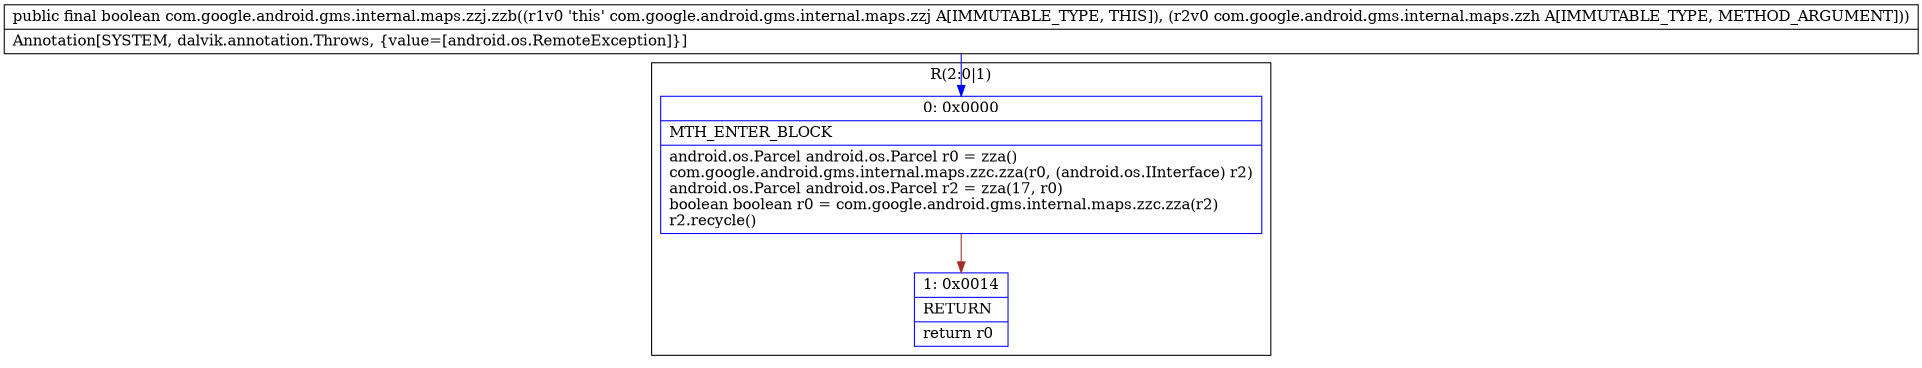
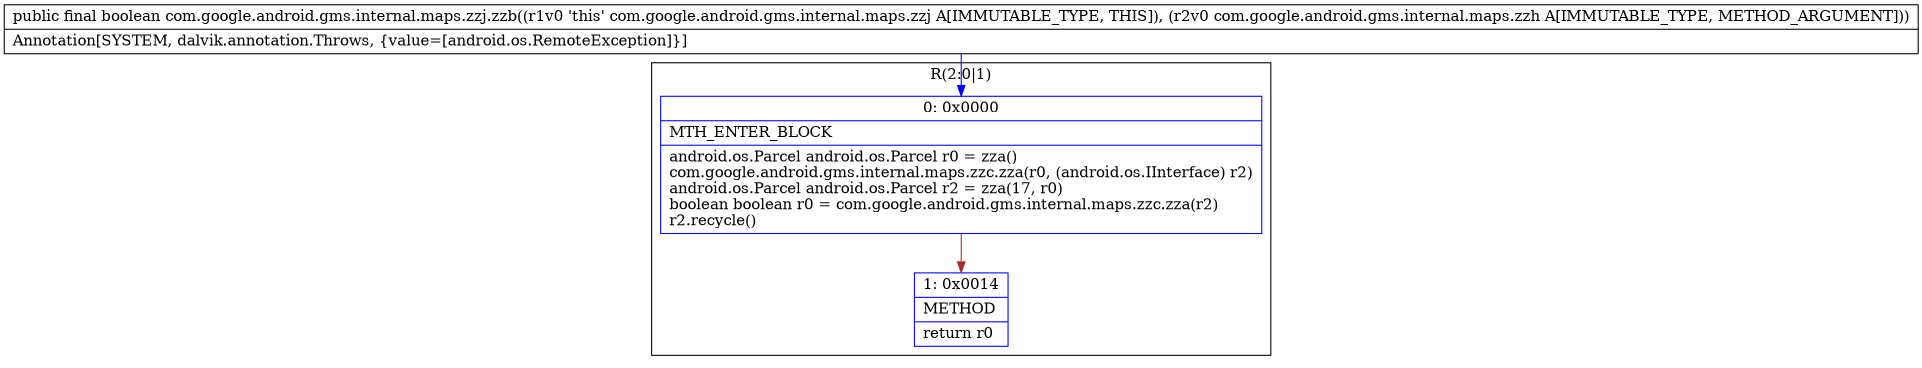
node "1: 0x0014": text "RETURN" -> "METHOD"
